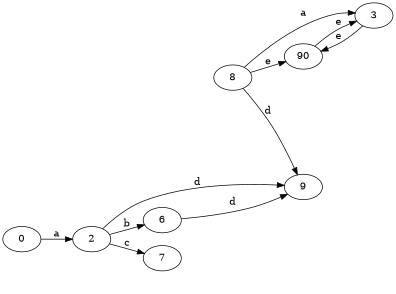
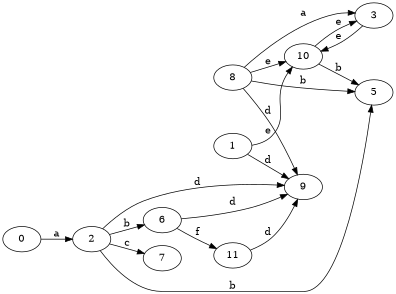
node "90": label "90" -> "10"
node "5": added
node "1": added
node "11": added
